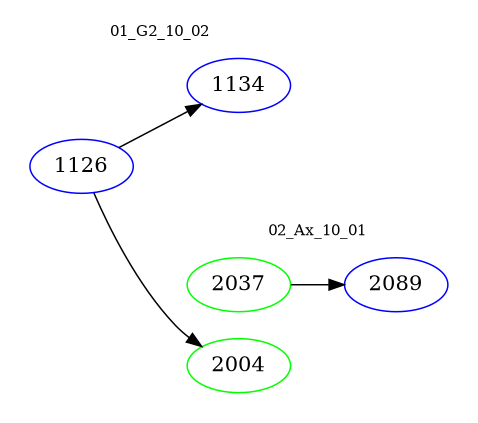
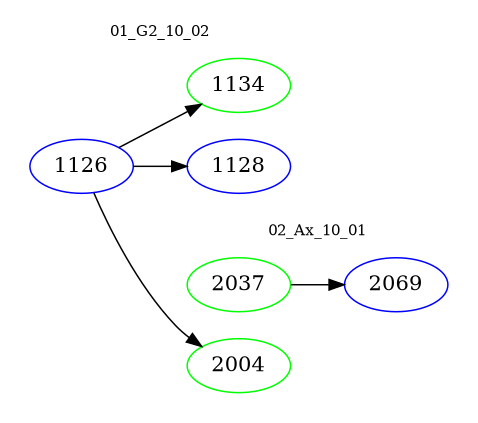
node "1134": color blue -> green
node "1128": added
node "2089": label "2089" -> "2069"
